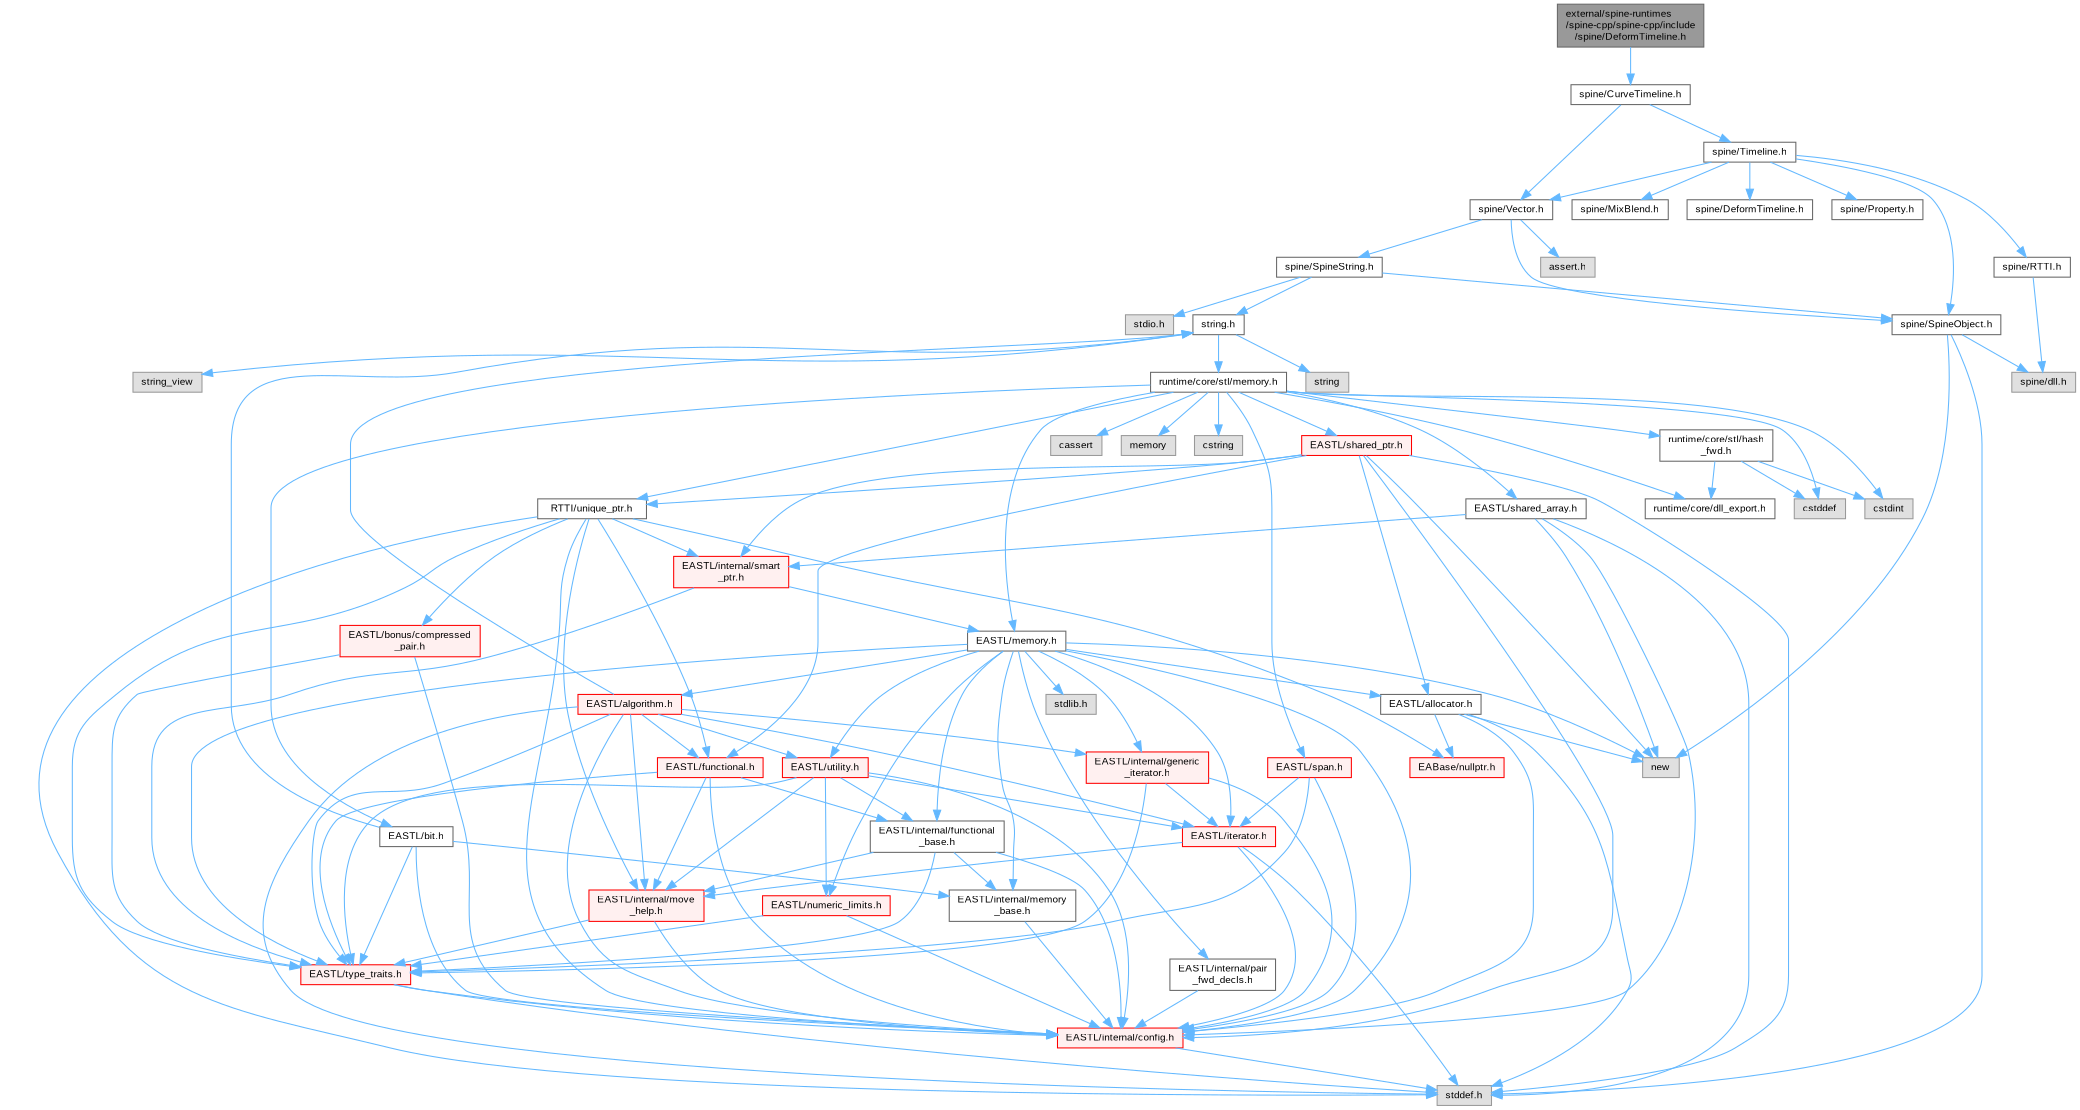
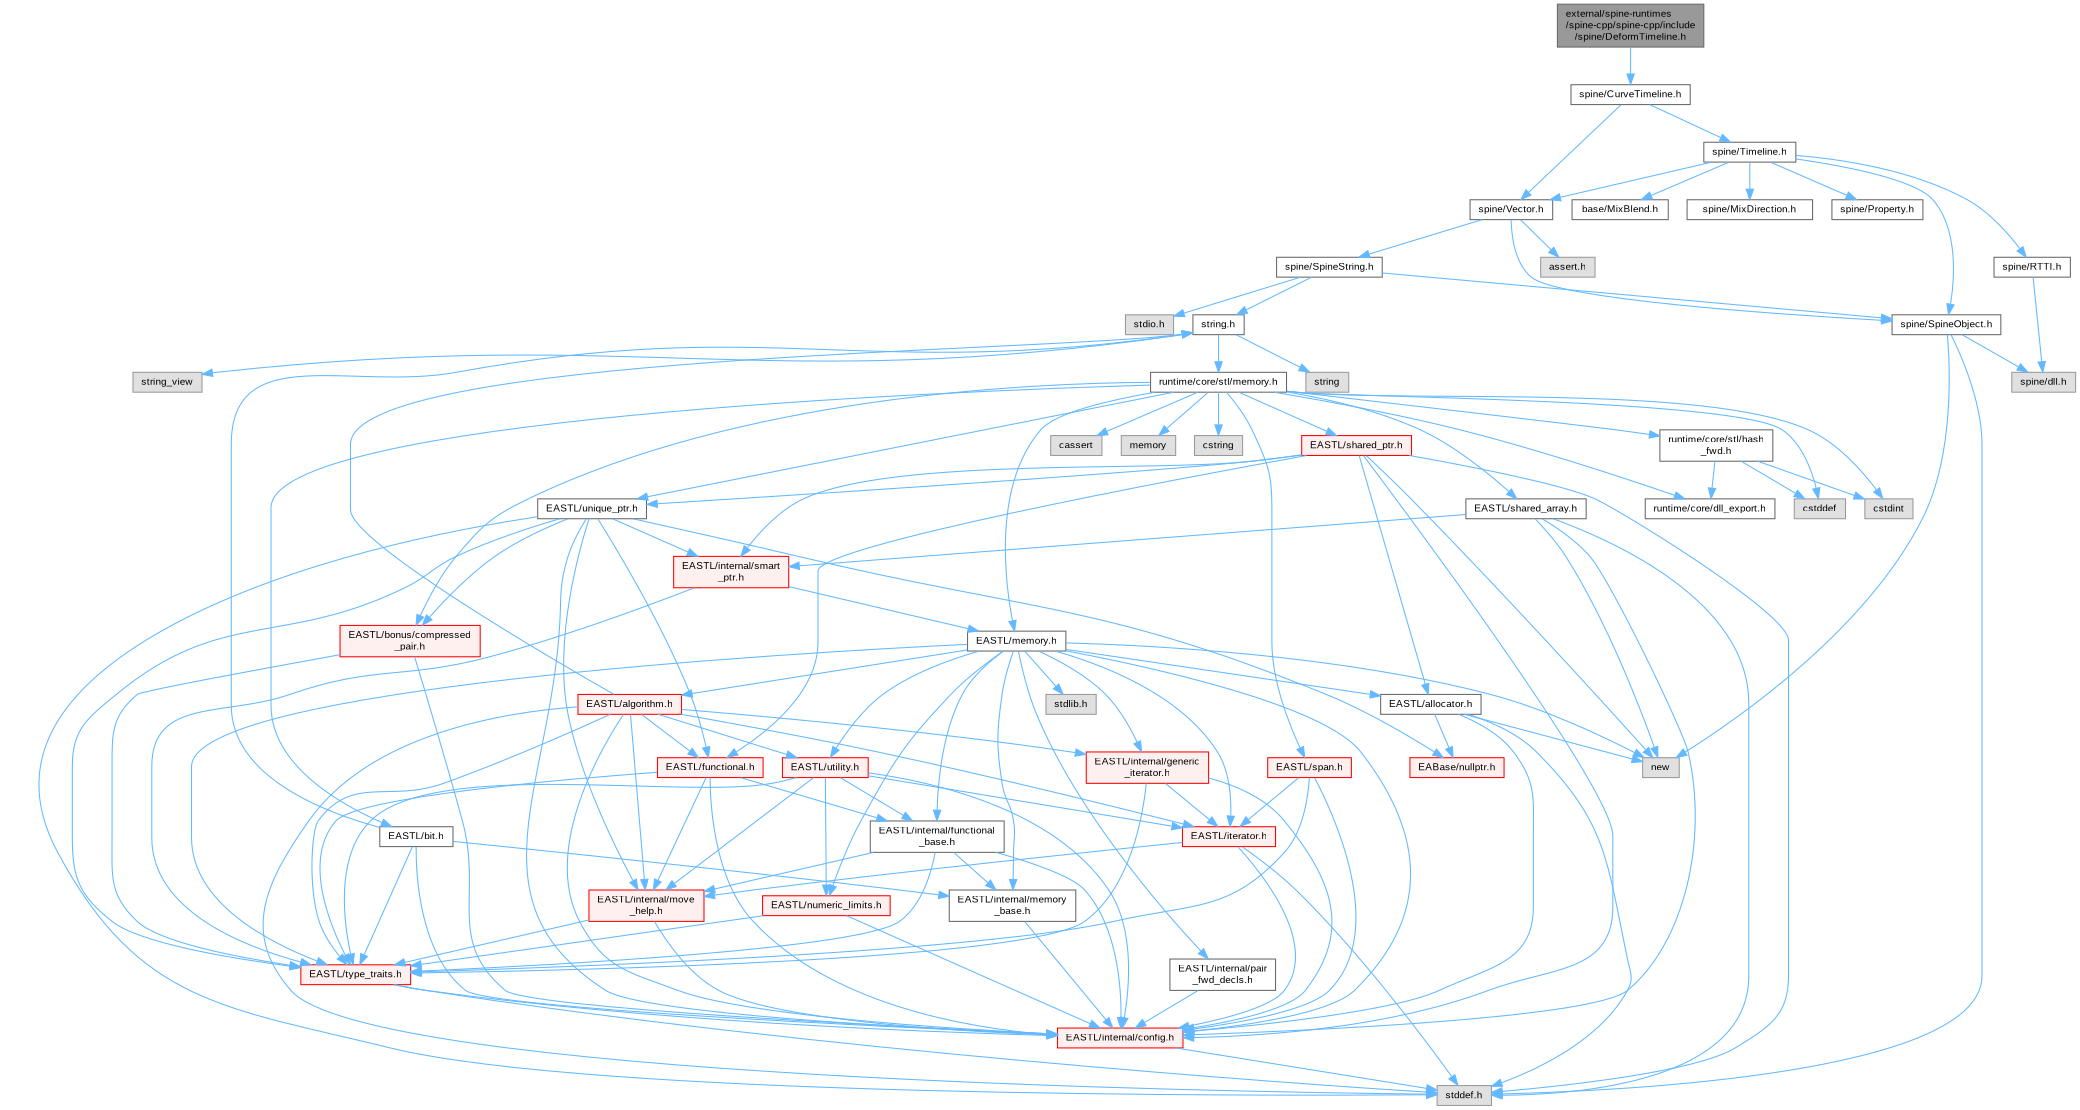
node "spine/MixBlend.h": label "spine/MixBlend.h" -> "base/MixBlend.h"
node "spine/DeformTimeline.h": label "spine/DeformTimeline.h" -> "spine/MixDirection.h"
edge "runtime/core/stl/memory.h" -> "EASTL/bonus/compressed _pair.h": added
node "RTTI/unique_ptr.h": label "RTTI/unique_ptr.h" -> "EASTL/unique_ptr.h"
